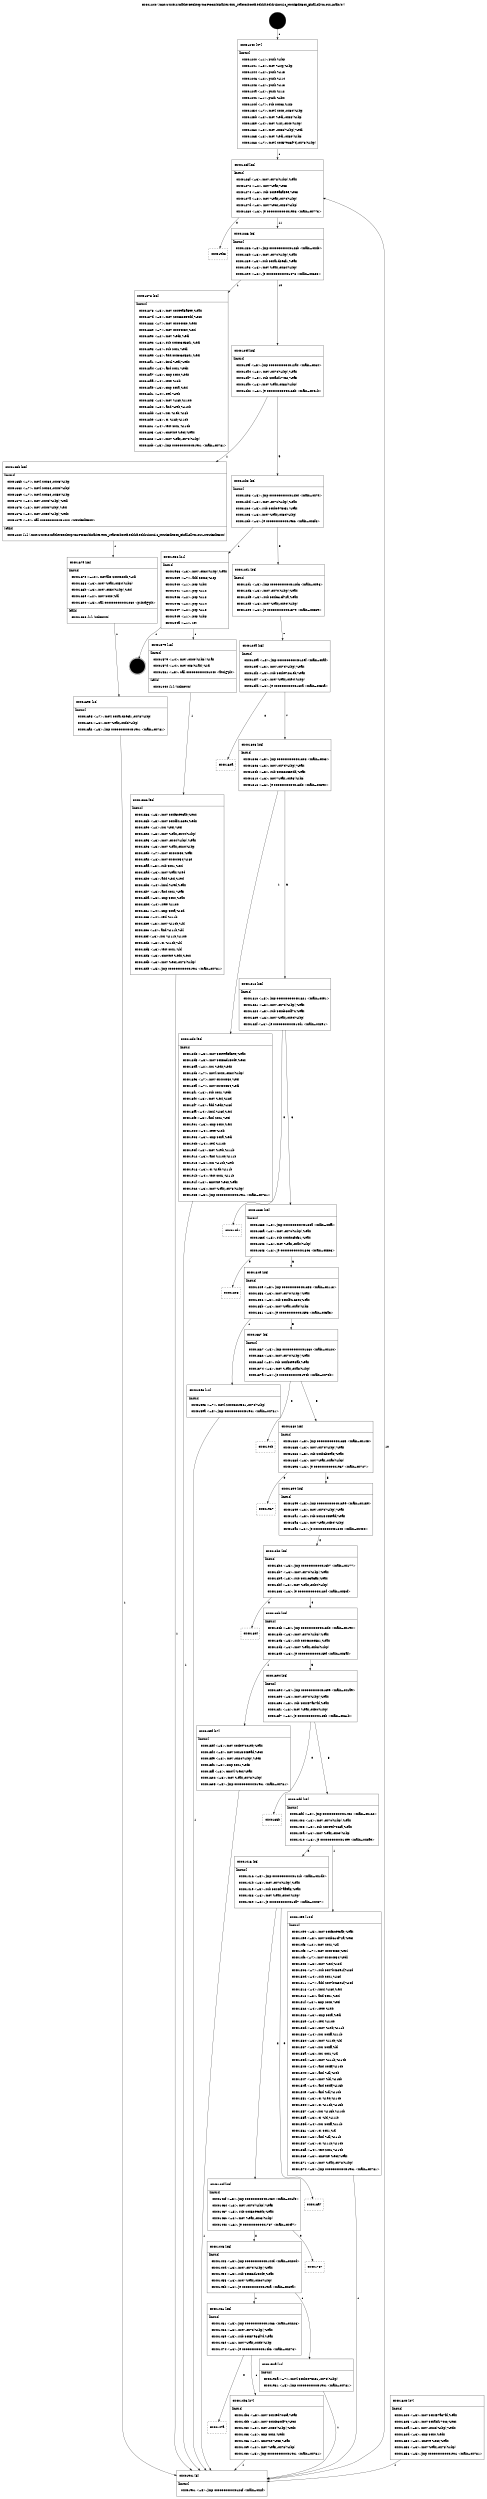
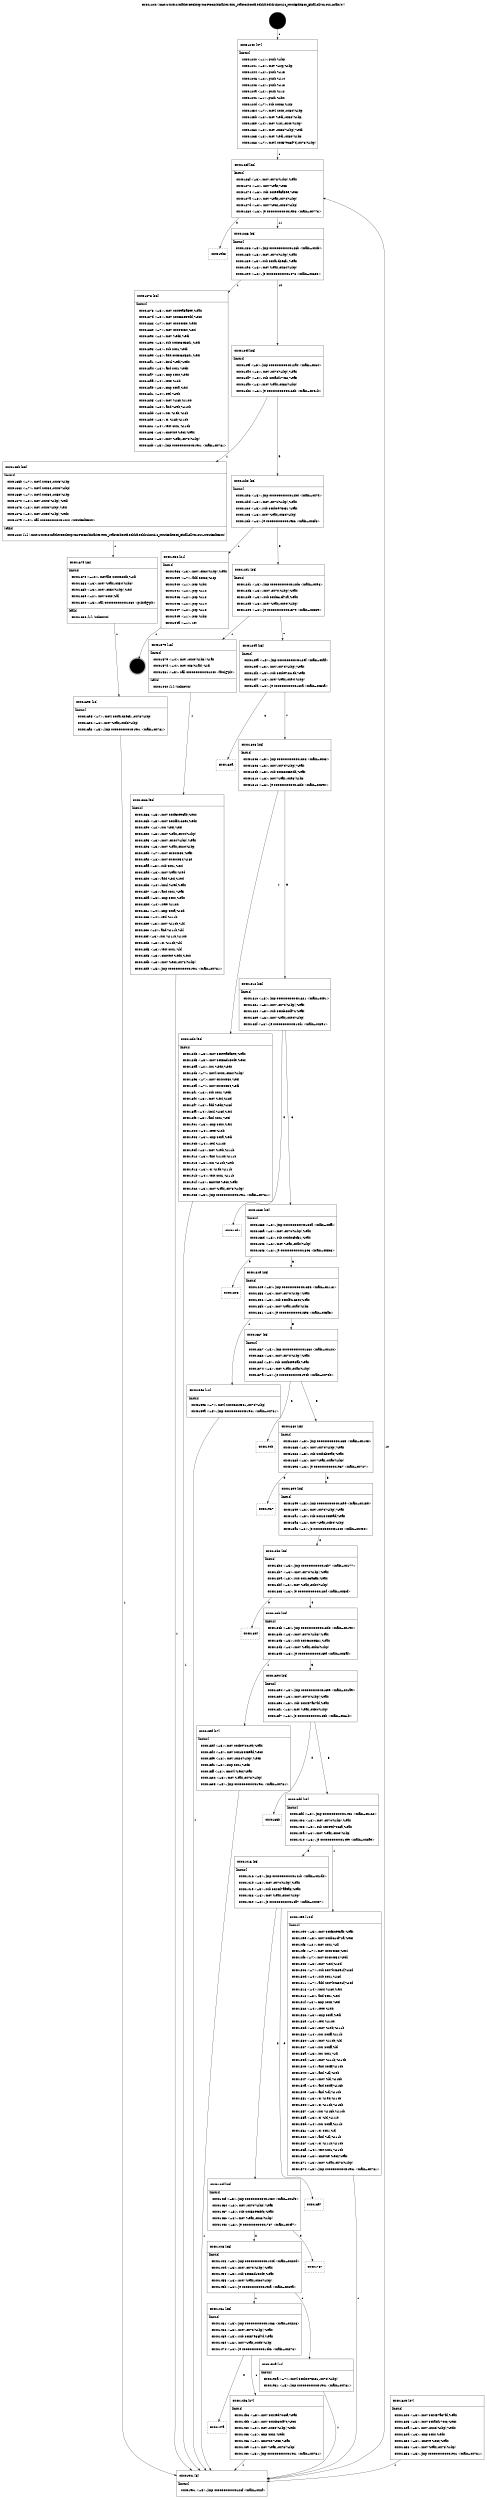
edge "0x401936 [21]" -> "0x401579 [13]": now "0x4012d1 [25]" -> "0x401579 [13]"
